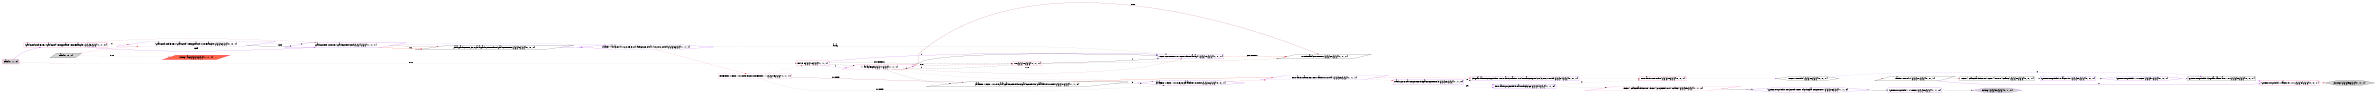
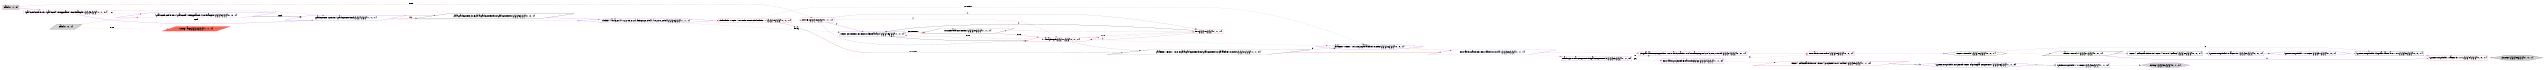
edge "i < array.length@@@17@@@['1', '1', '1']" -> "rowsList.add(currentRow)@@@20@@@['1', '1', '1']": reversed
edge "int i = 0@@@16@@@['1', '1', '1']" -> "i++@@@18@@@['1', '1', '1']": label "currentRow" -> "i"
